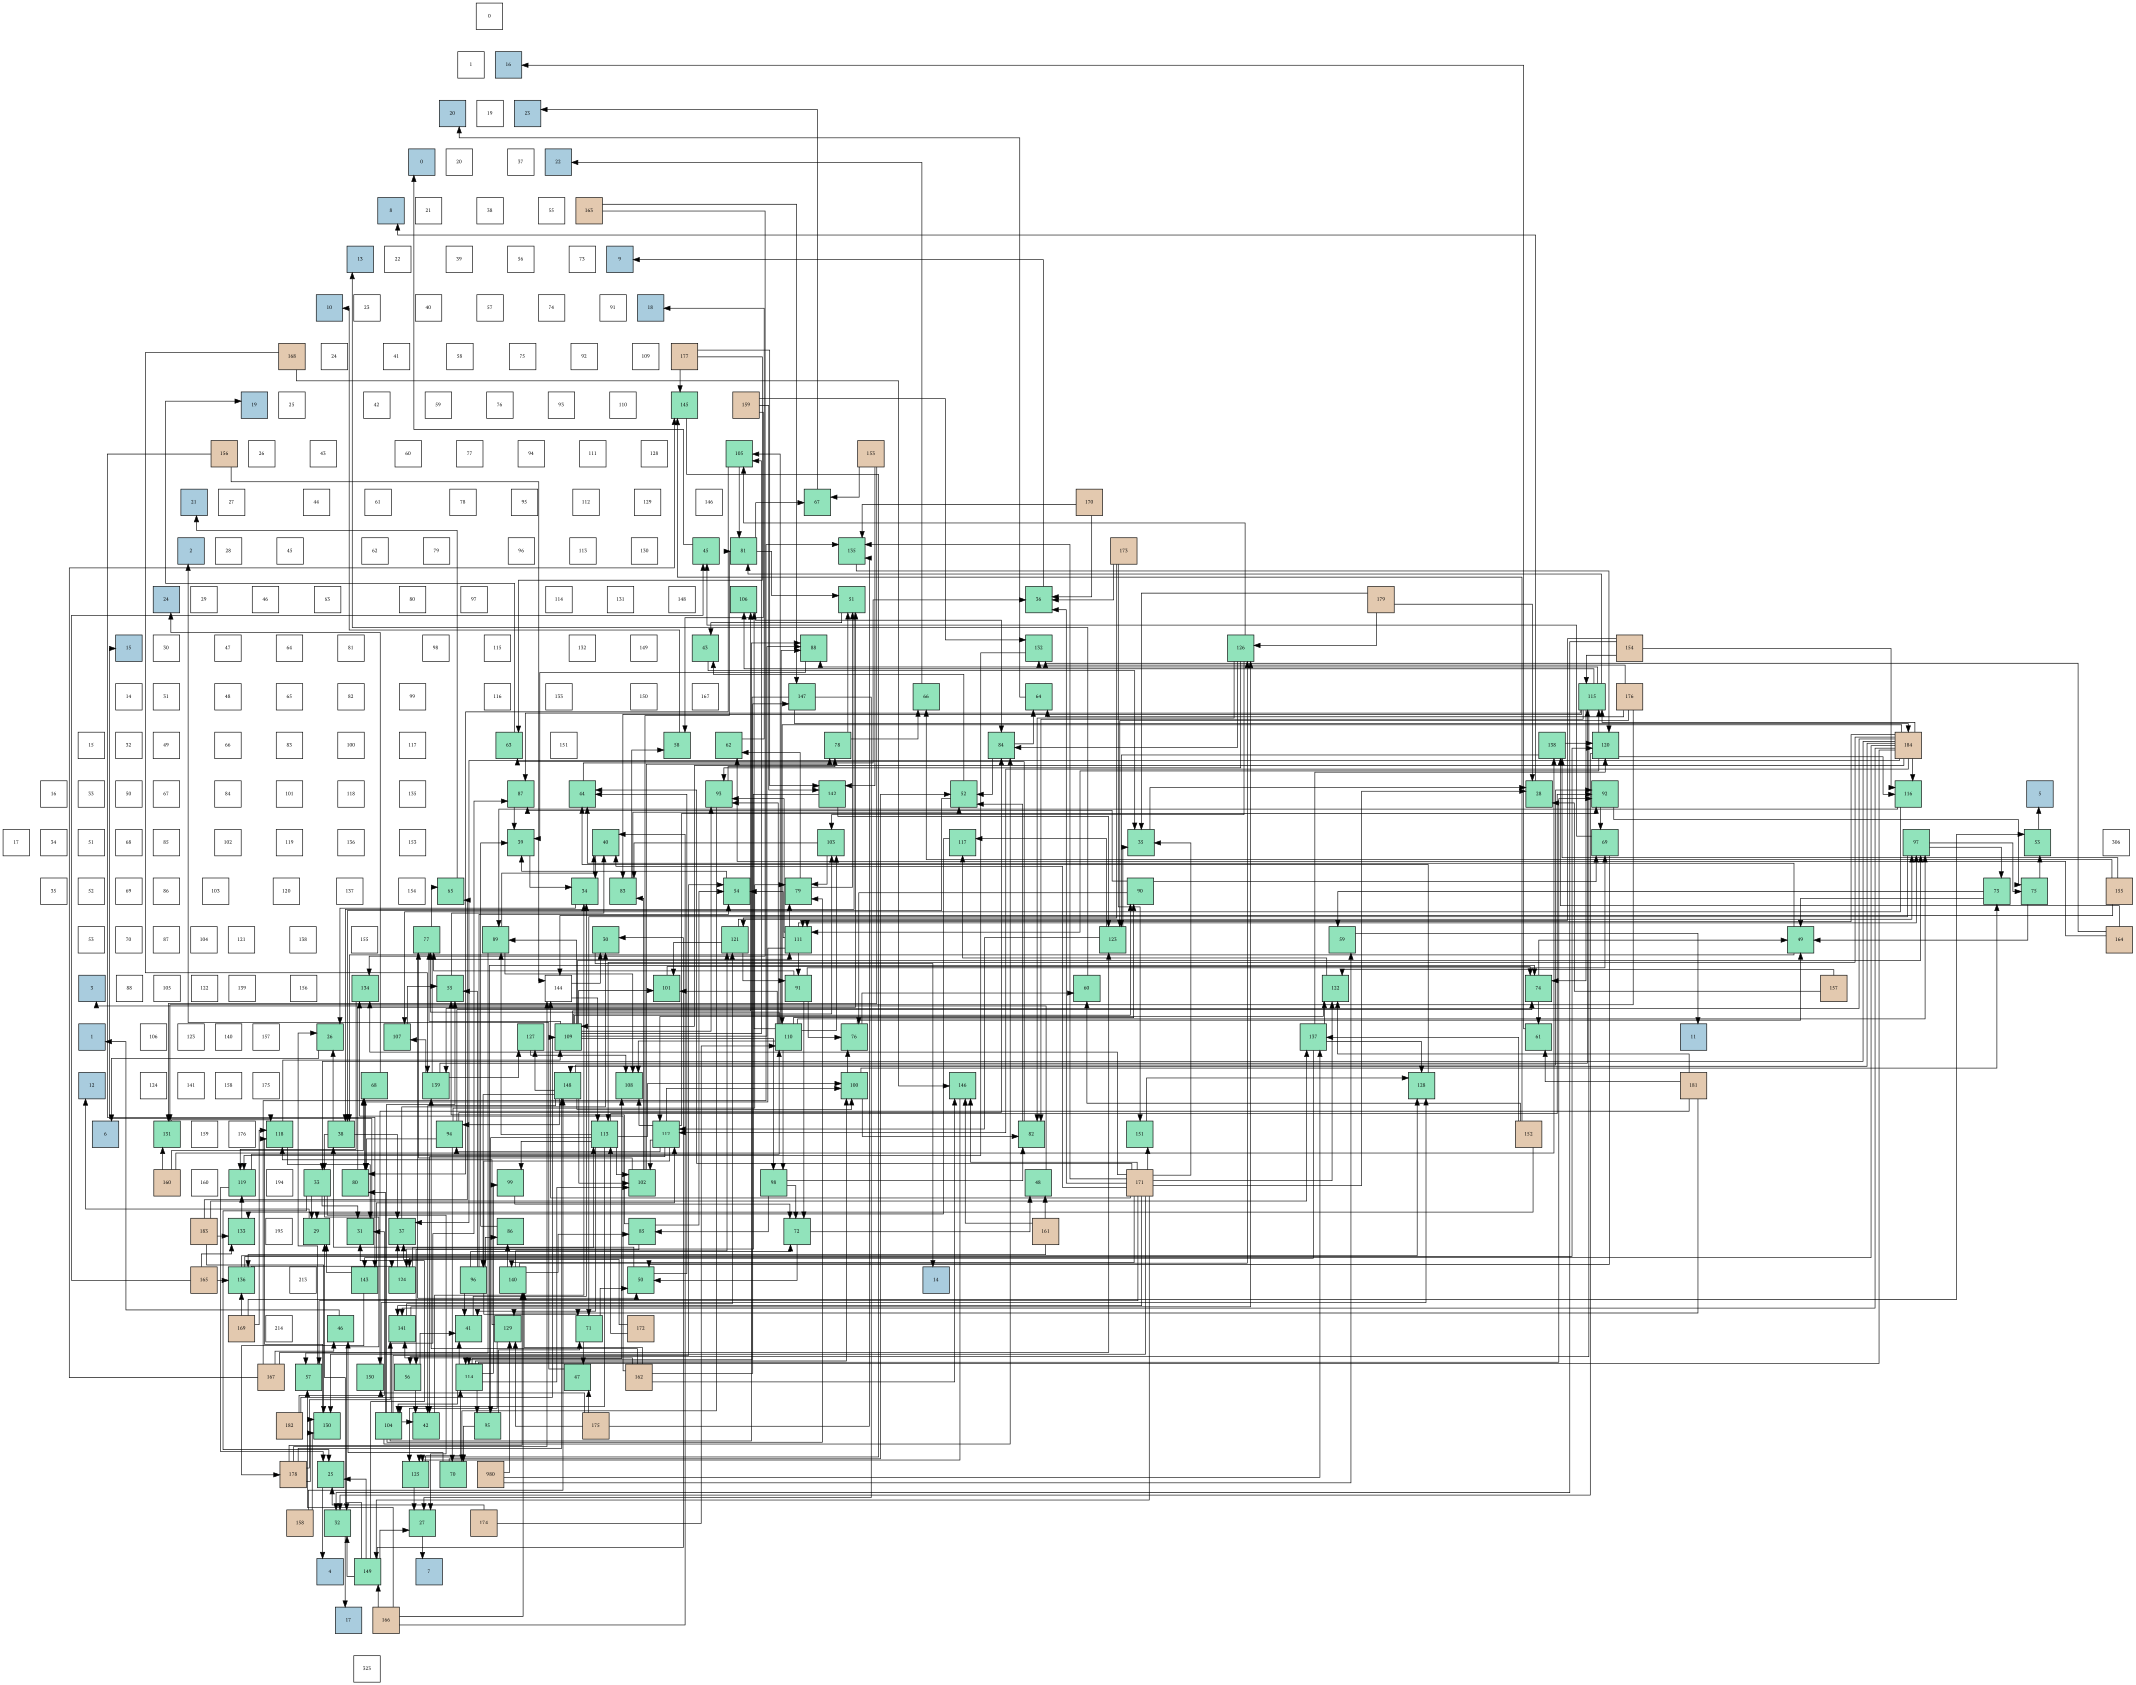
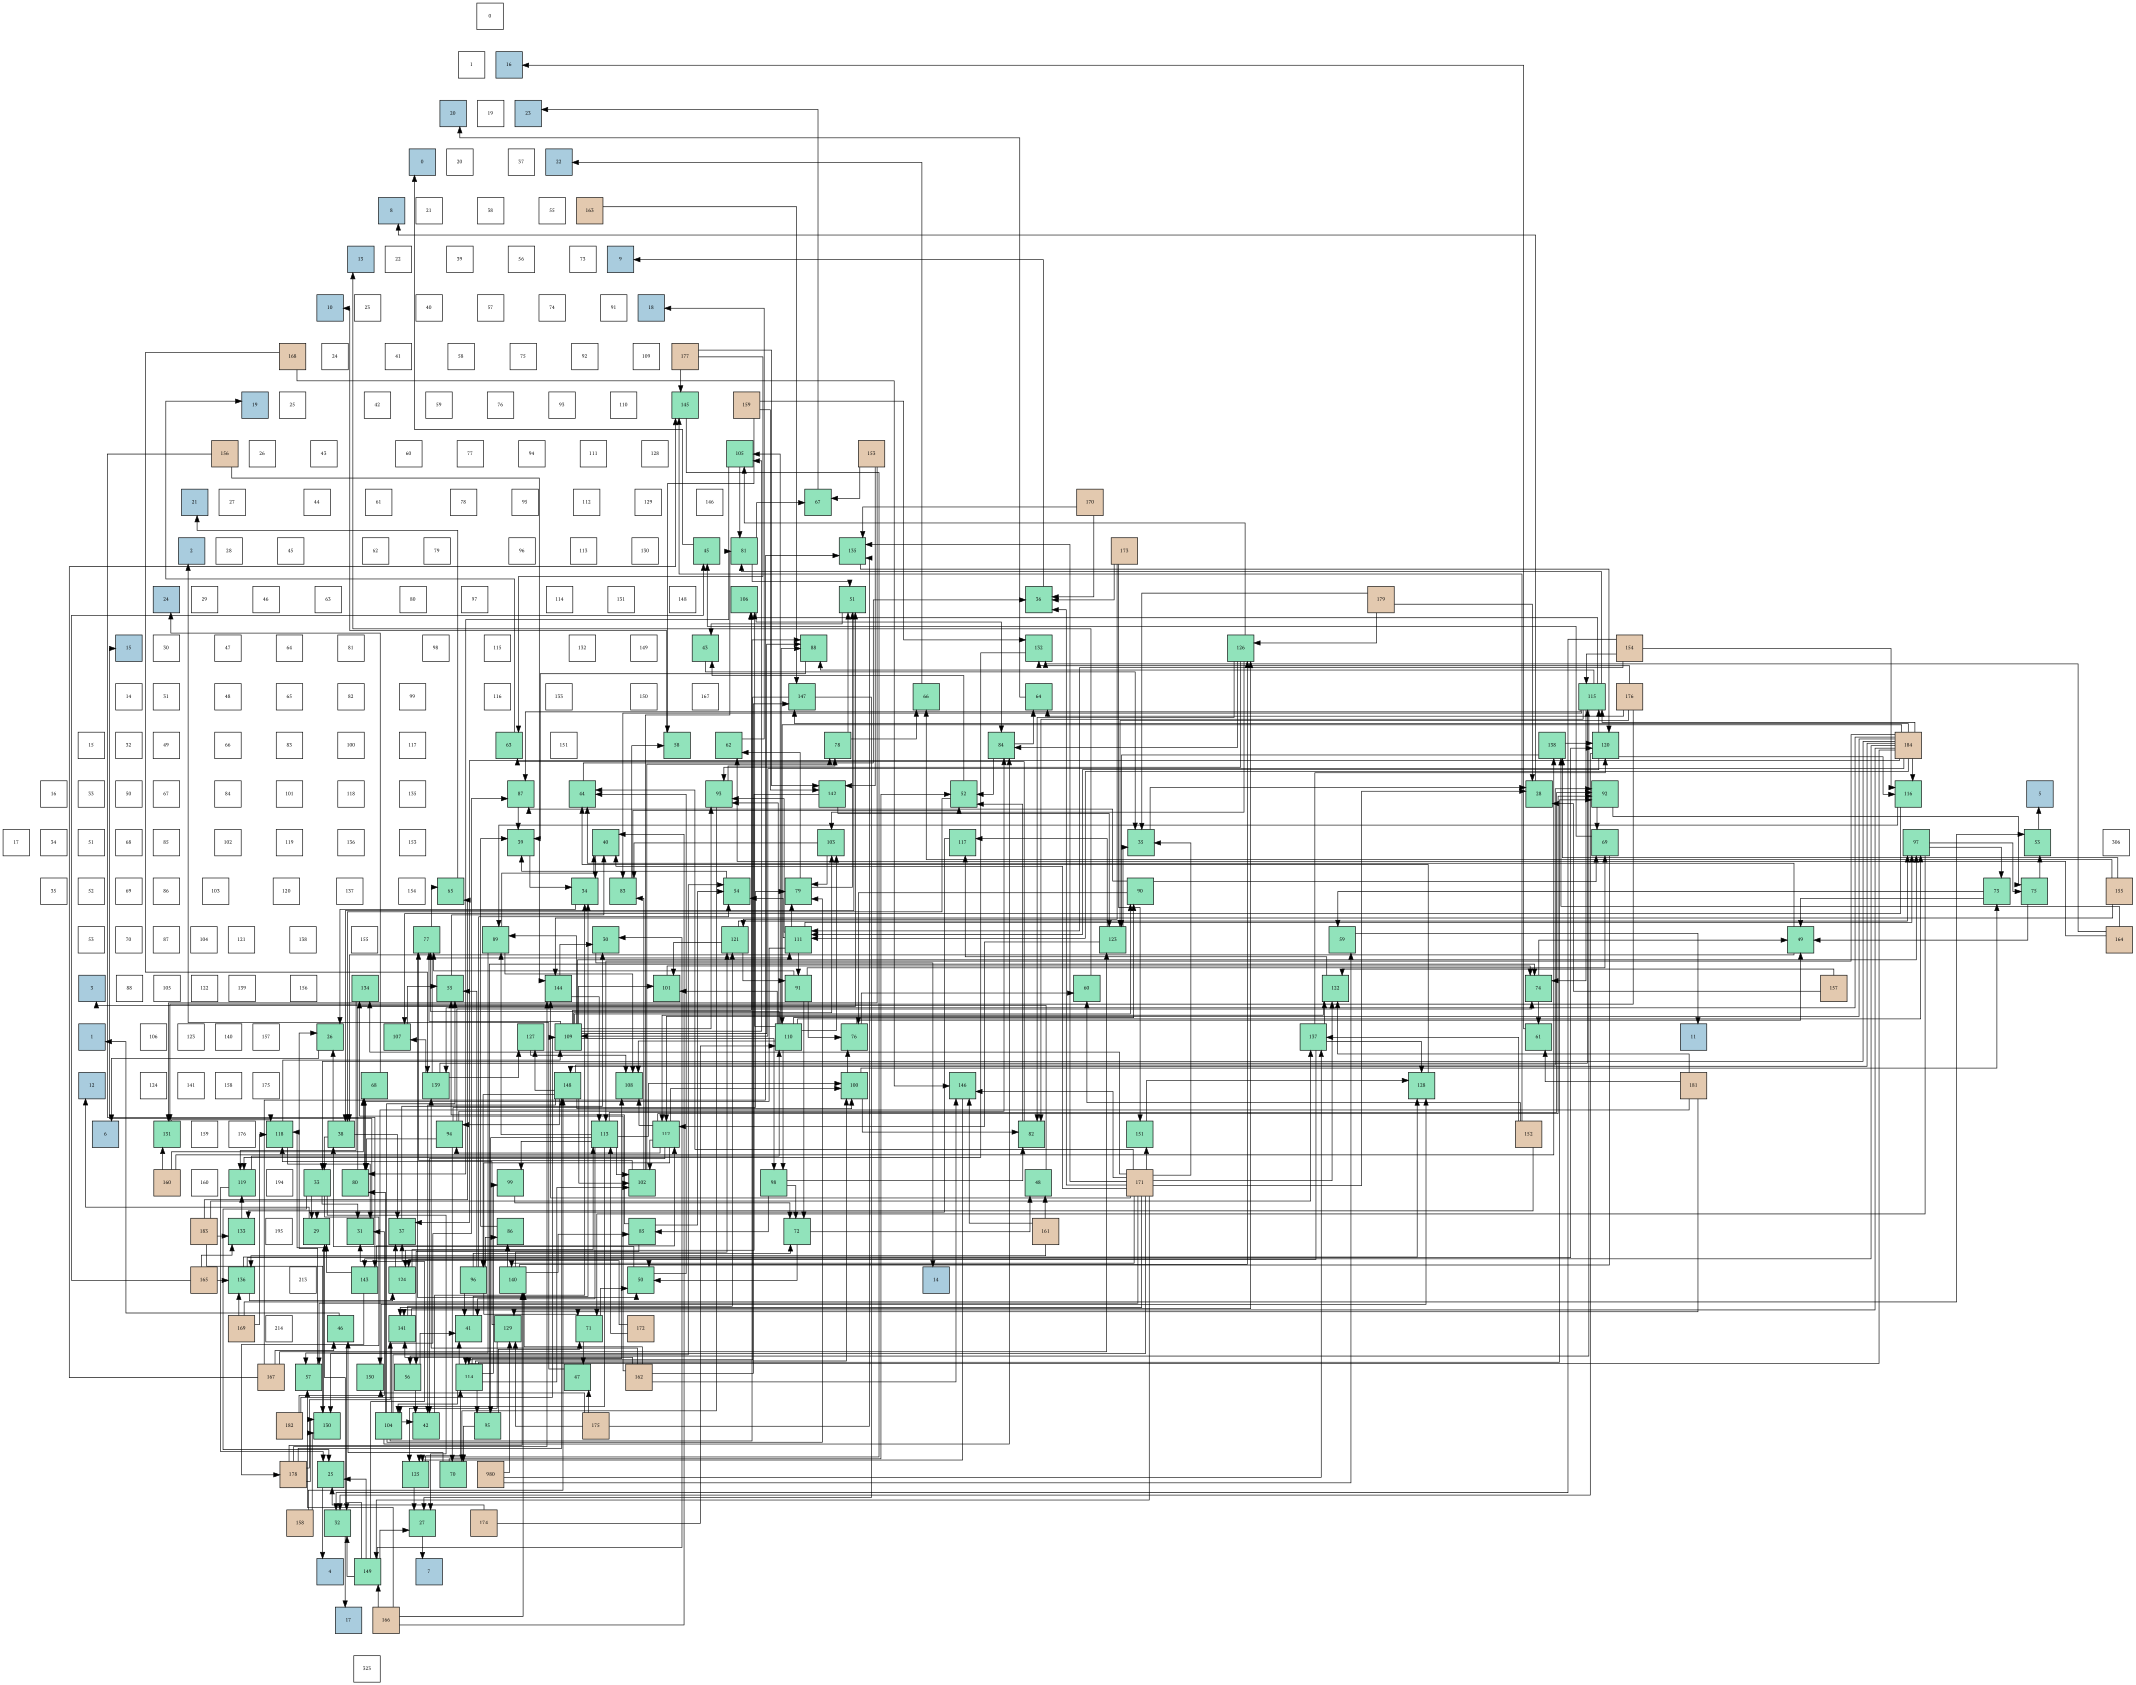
edge "163" -> "134": removed
edge "147" -> "184": reversed
node "144": fillcolor #ffffff -> #91e3bb
